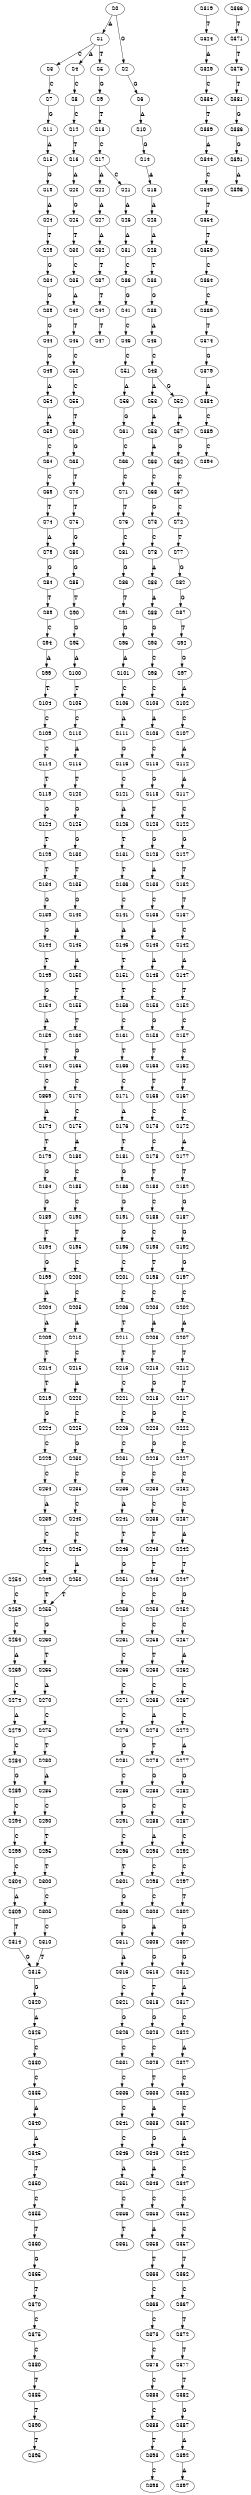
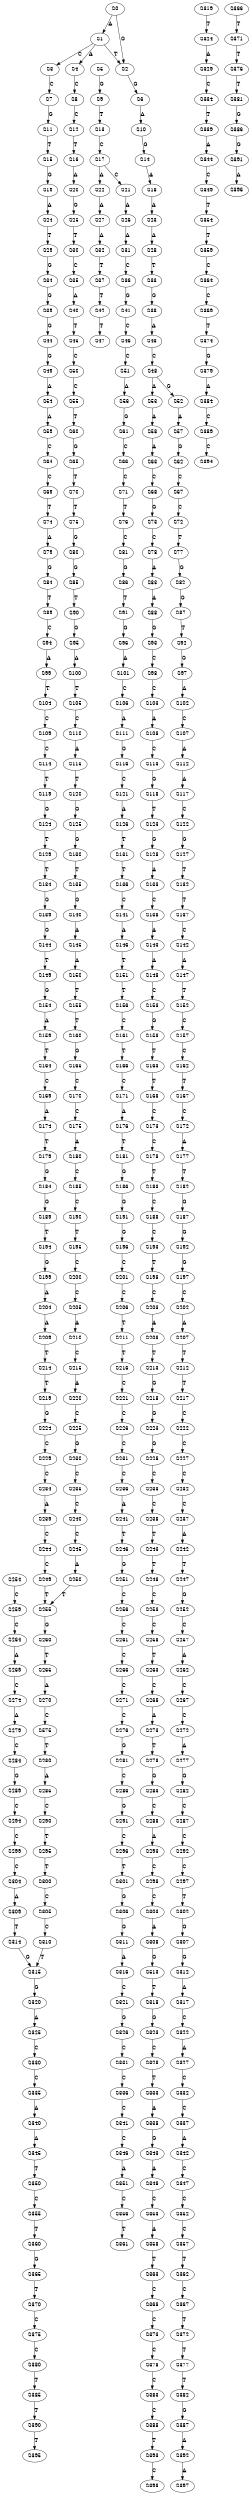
edge "S1" -> "S5": now "S1" -> "S2"
edge "S11" -> "S15": label "A" -> "T"
node "S869": label "S869" -> "S169"
node "S275": label "S275" -> "S575"
